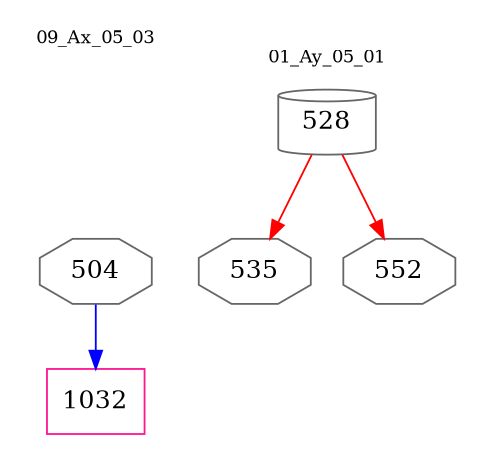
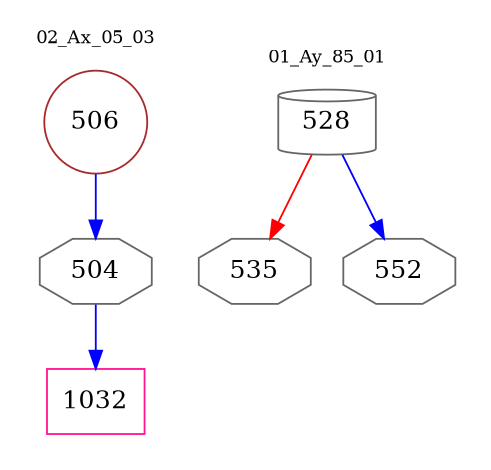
cluster "09_Ax_05_03": label "09_Ax_05_03" -> "02_Ax_05_03"
cluster "01_Ay_05_01": label "01_Ay_05_01" -> "01_Ay_85_01"
node "506": added
edge "528" -> "552": color red -> blue
